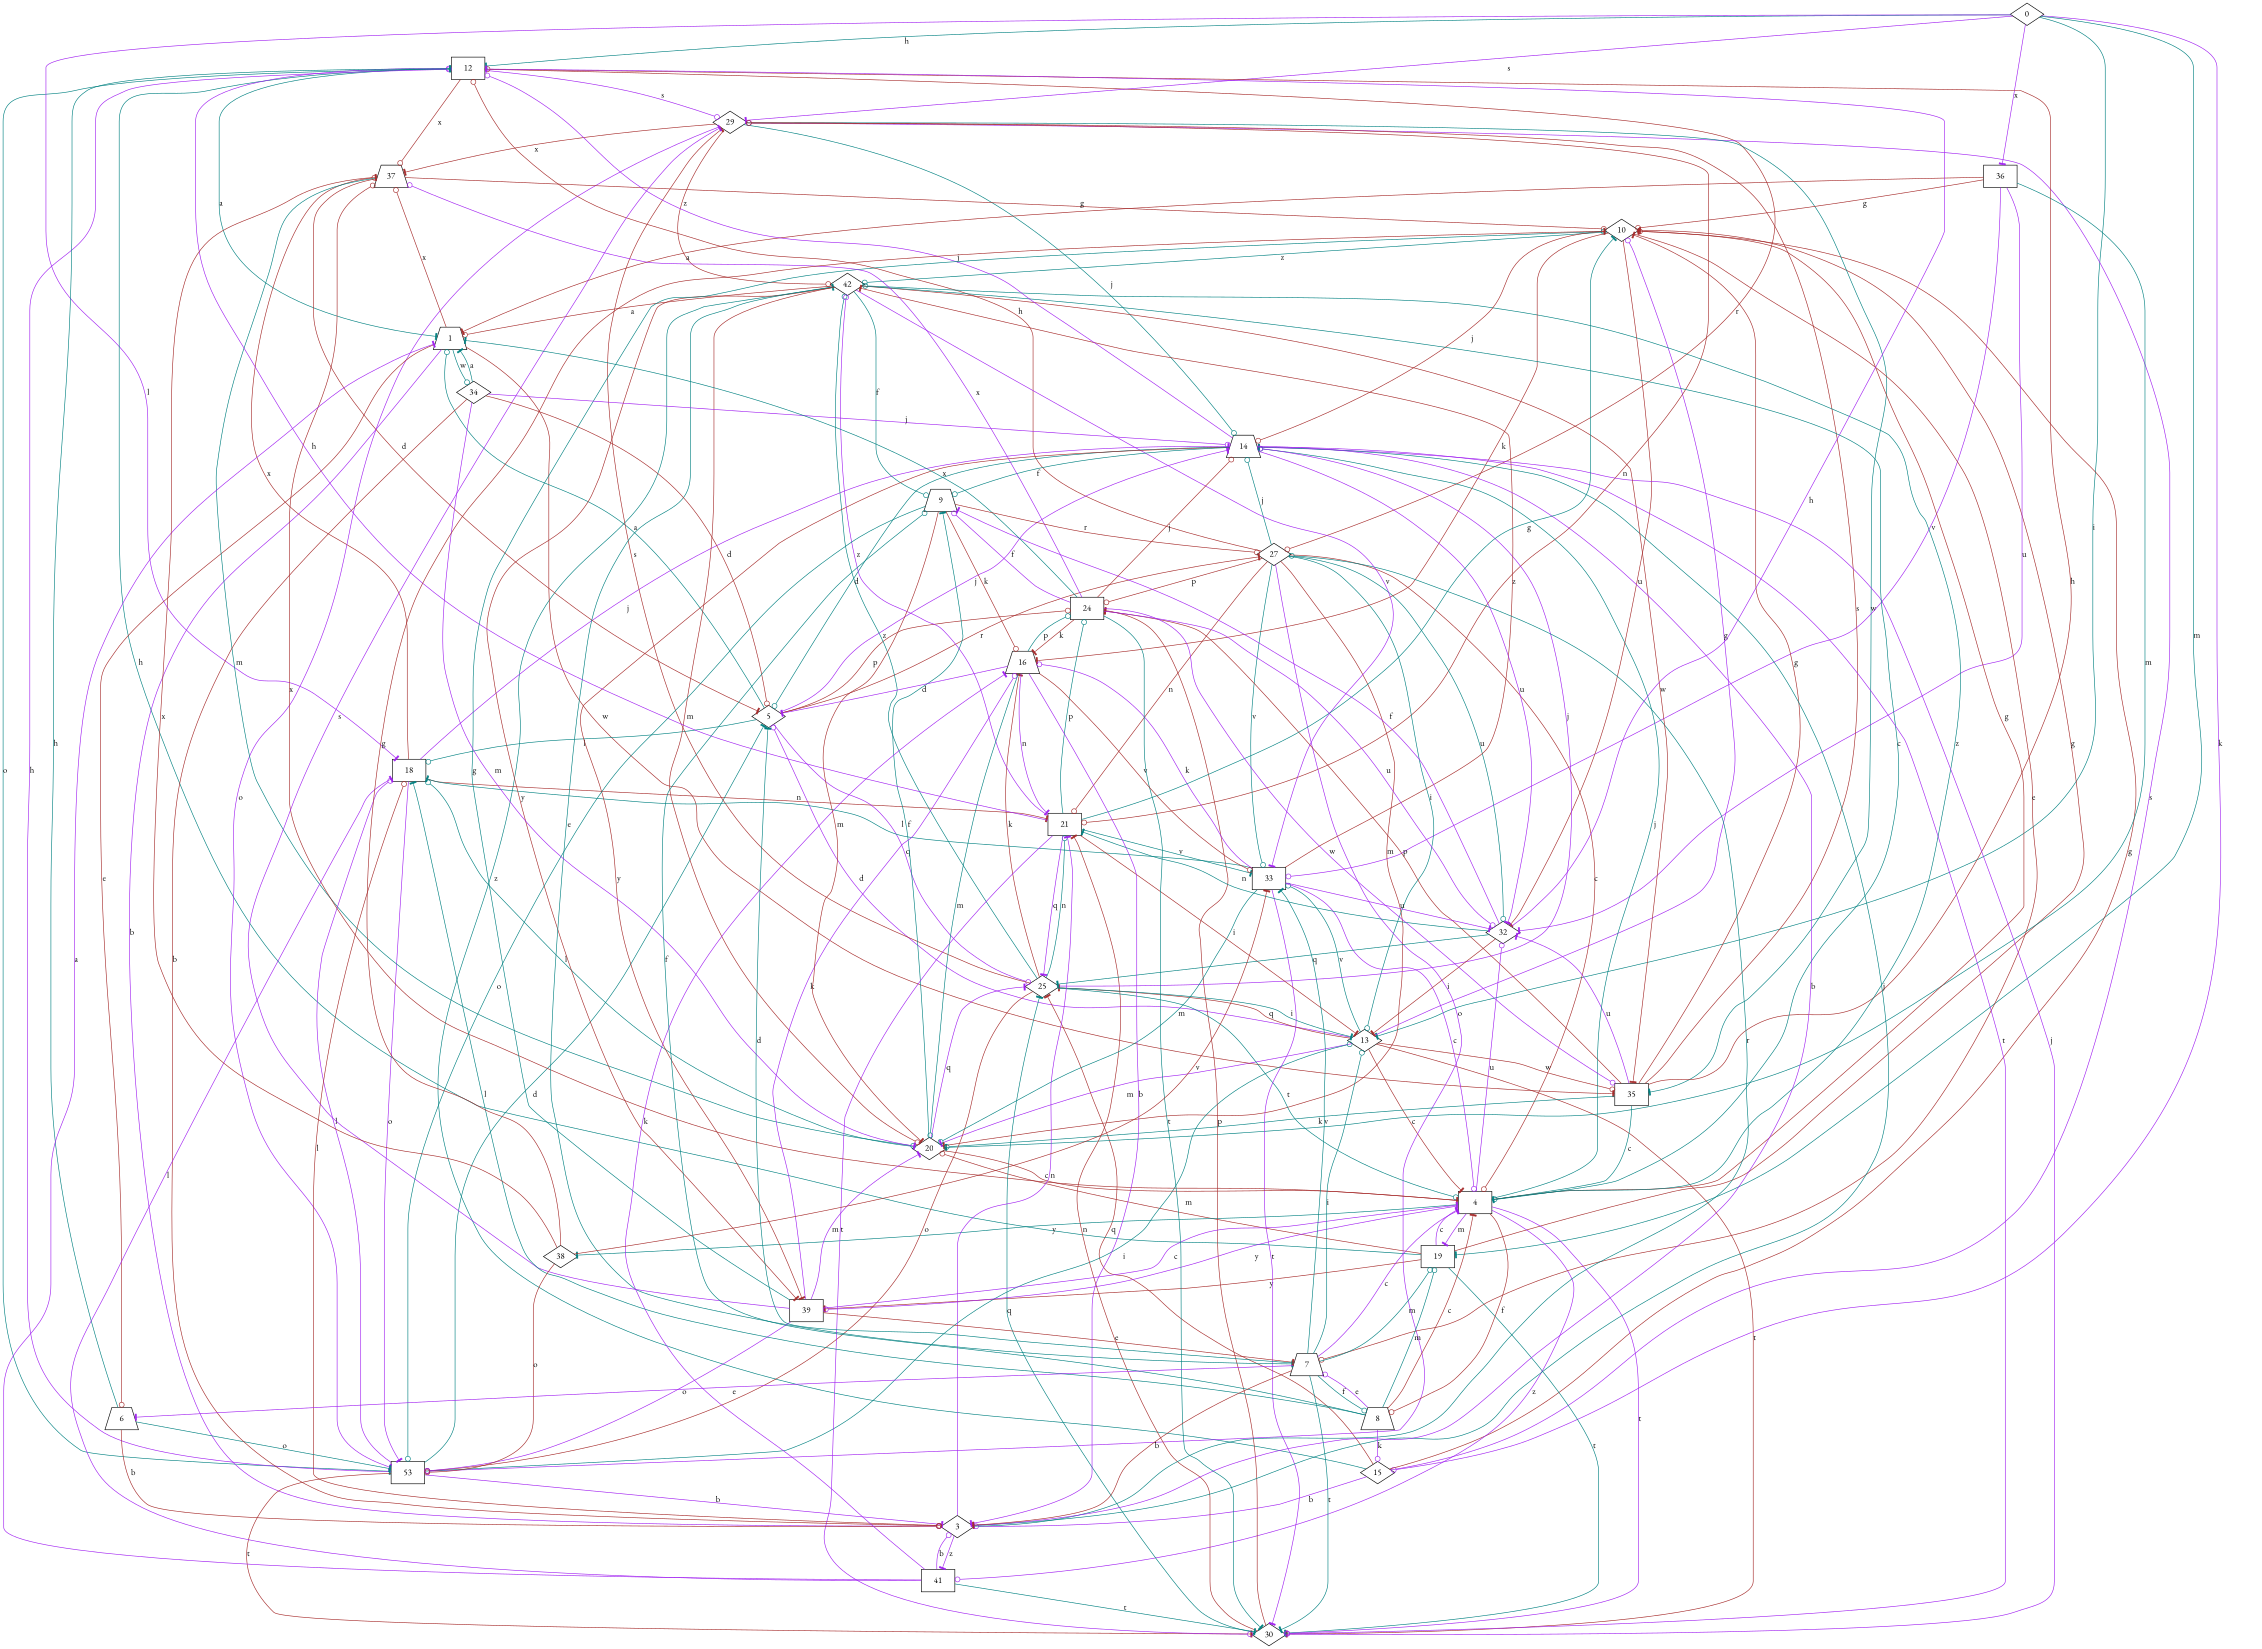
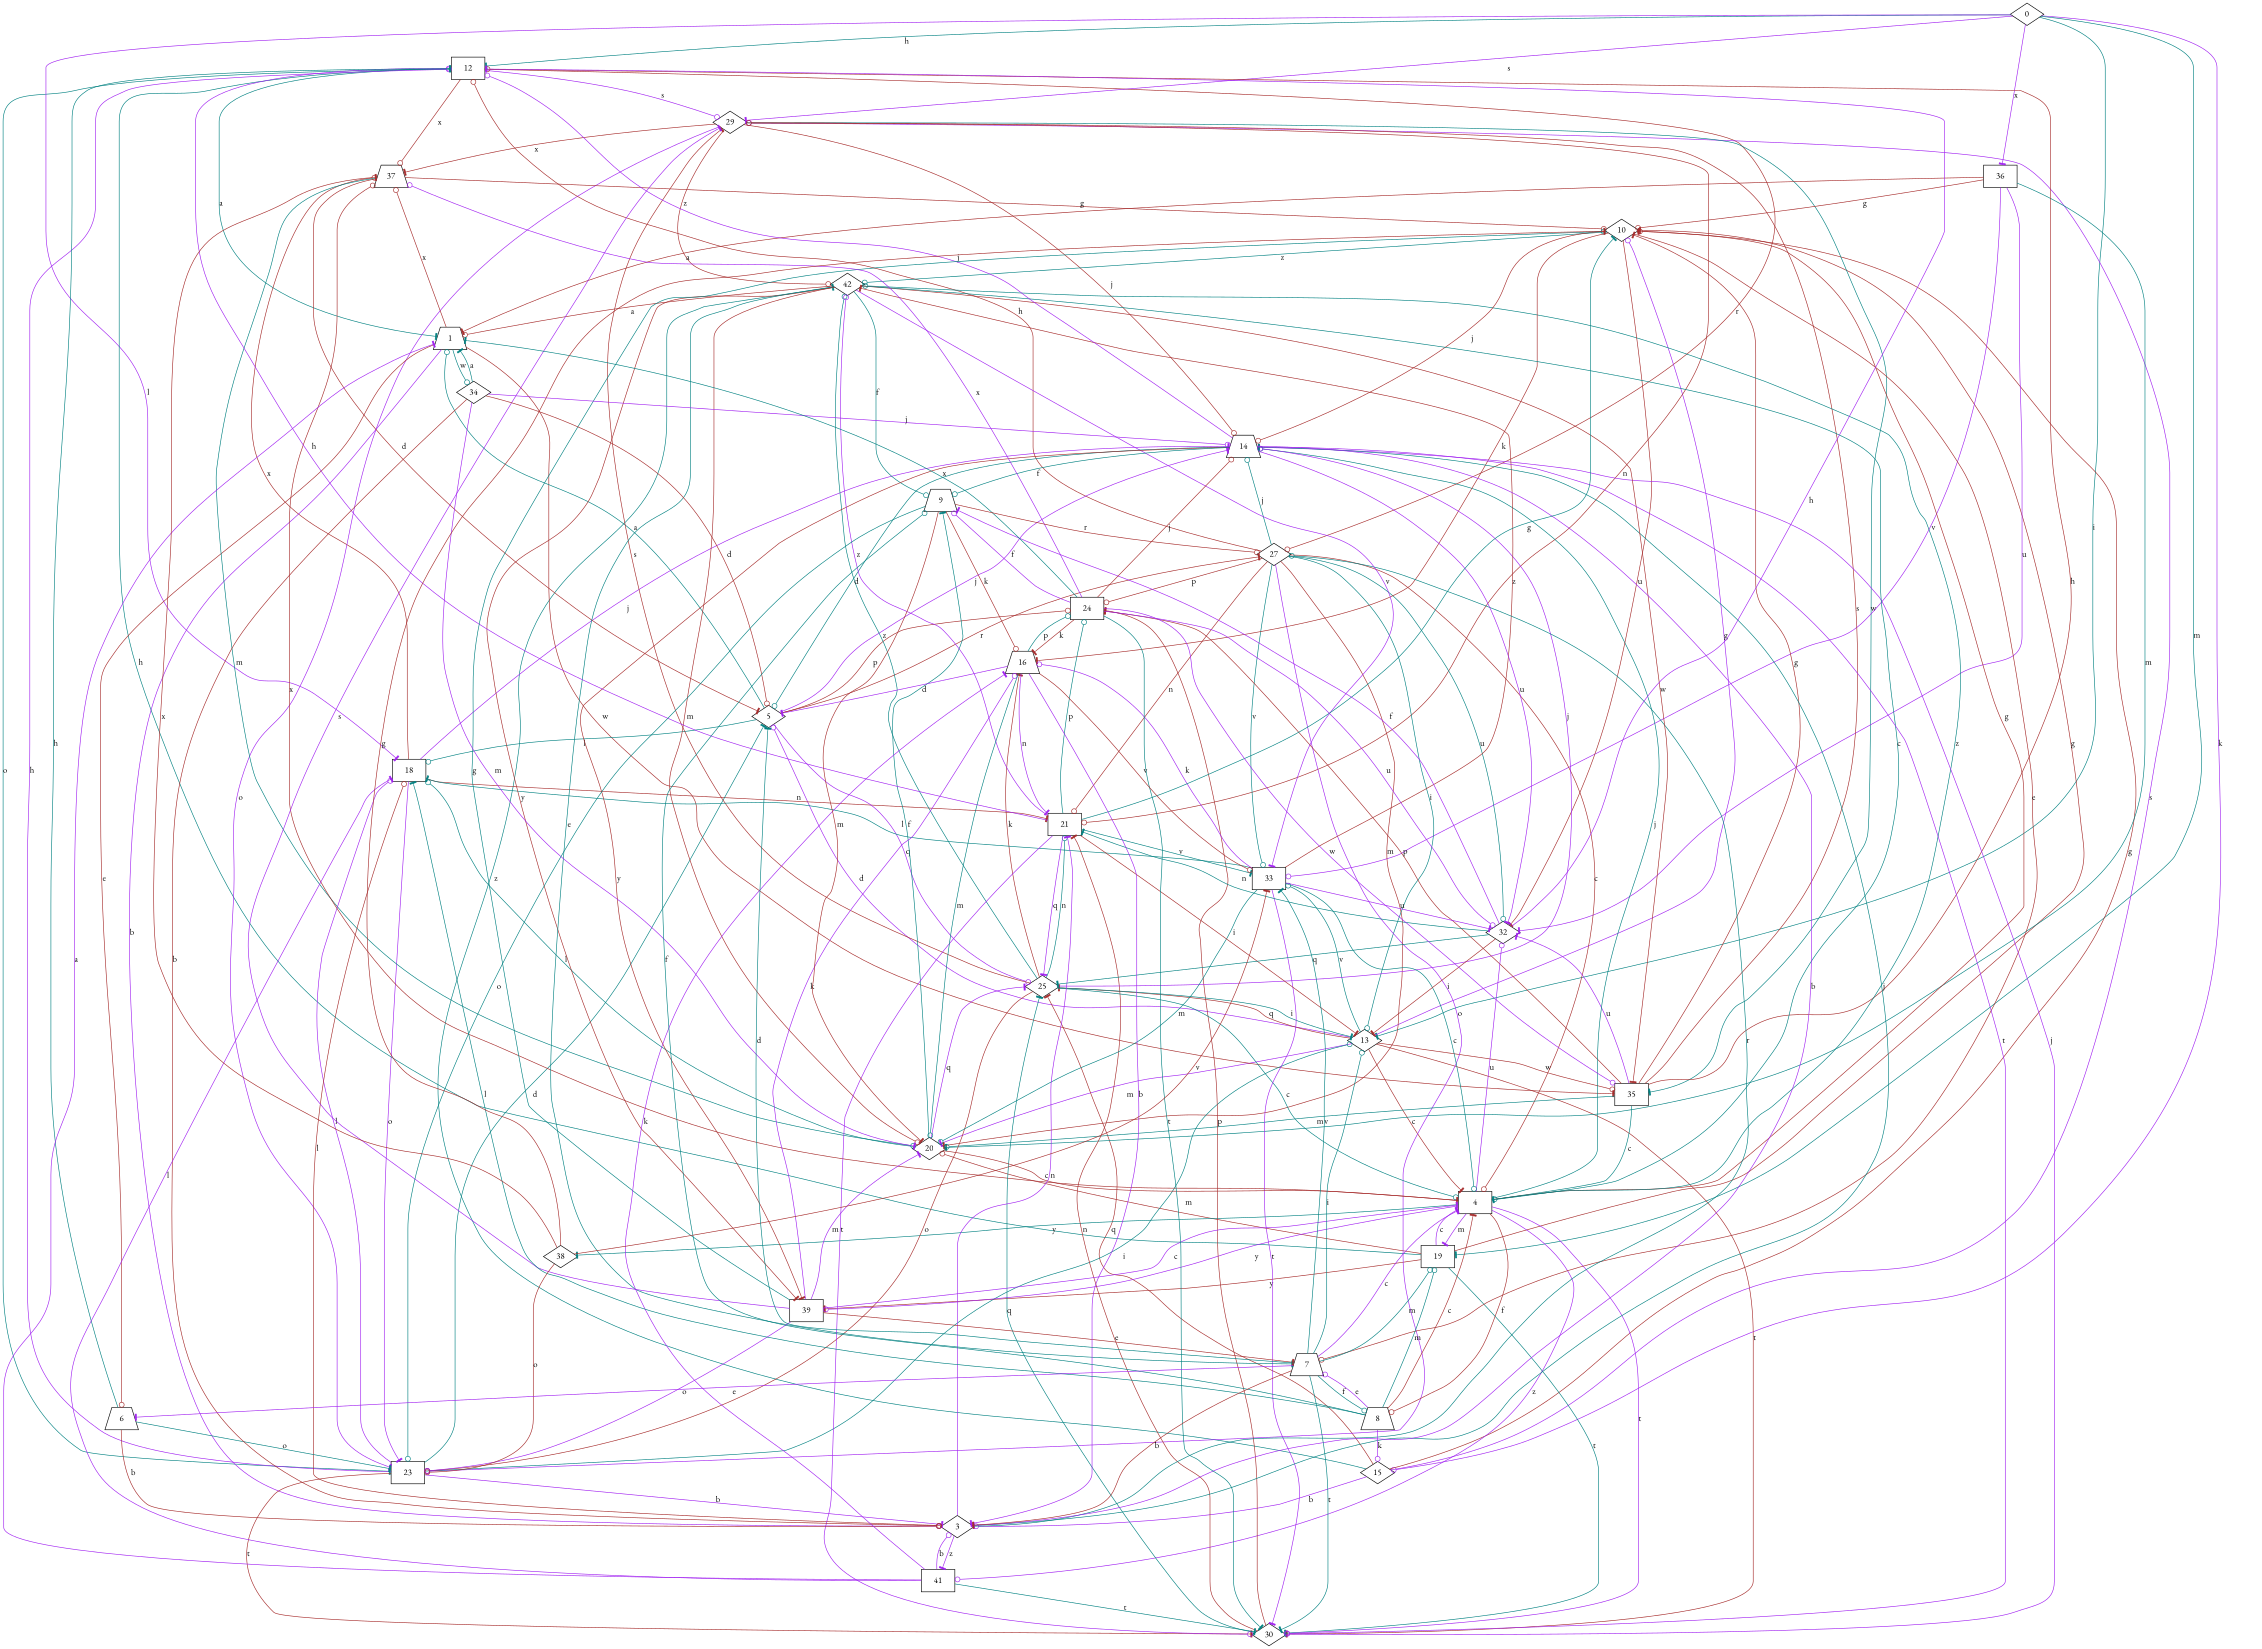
edge "29" -> "14": color teal -> brown
edge "33" -> "4": color purple -> teal
edge "25" -> "4": label "t" -> "c"
edge "35" -> "20": label "k" -> "m"
node "53": label "53" -> "23"
